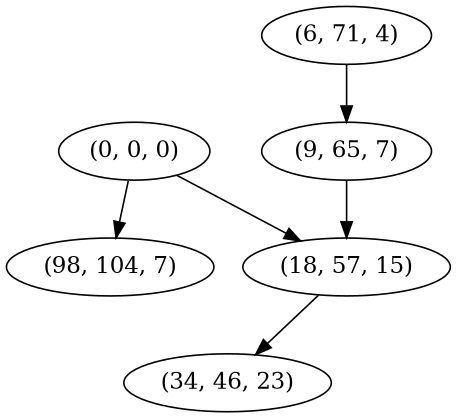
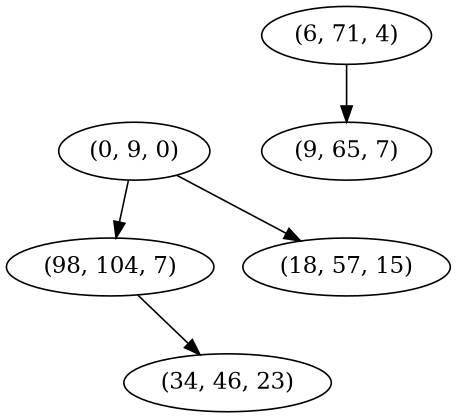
node "(0, 0, 0)": label "(0, 0, 0)" -> "(0, 9, 0)"
edge "(9, 65, 7)" -> "(18, 57, 15)": removed
edge "(18, 57, 15)" -> "(34, 46, 23)": now "(98, 104, 7)" -> "(34, 46, 23)"
